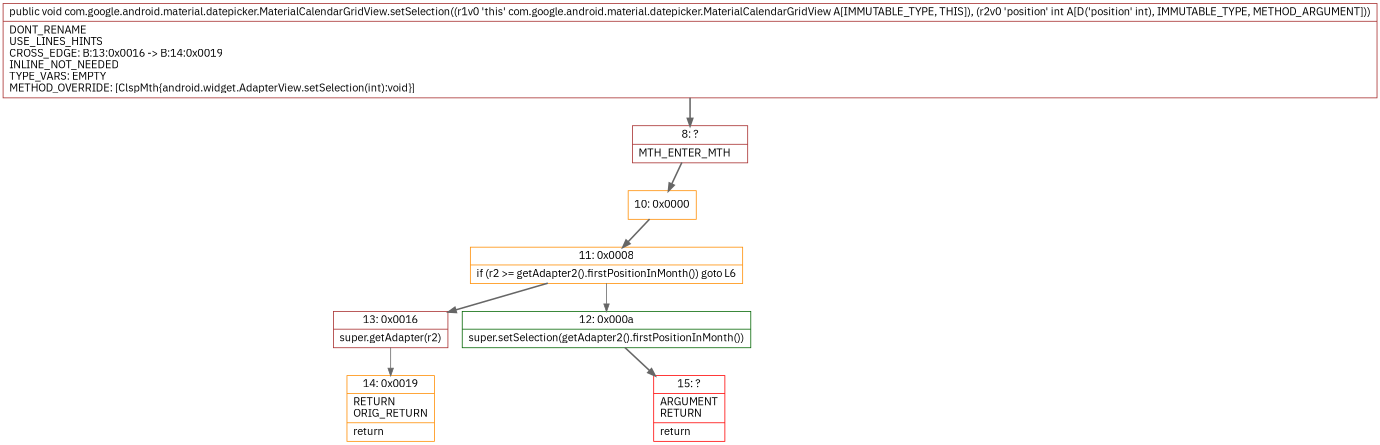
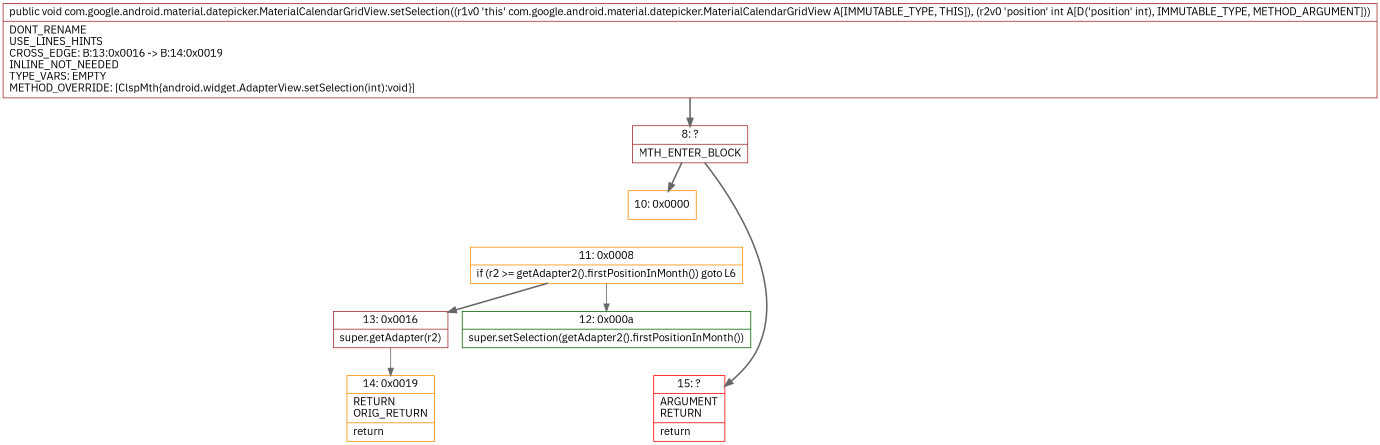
node "8: ?": text "MTH_ENTER_MTH" -> "MTH_ENTER_BLOCK"
edge "10: 0x0000" -> "11: 0x0008": removed
edge "12: 0x000a" -> "15: ?": now "8: ?" -> "15: ?"
